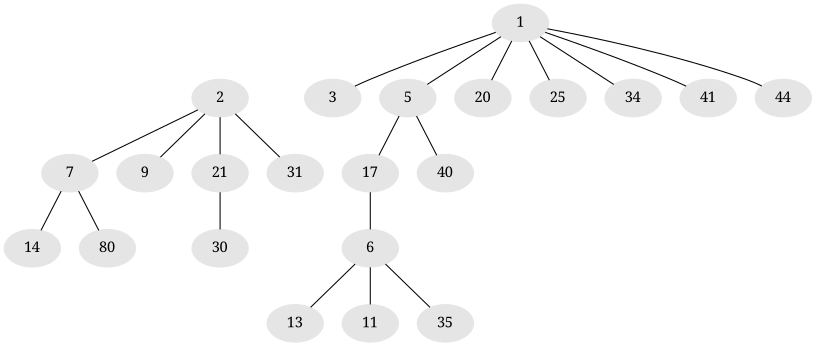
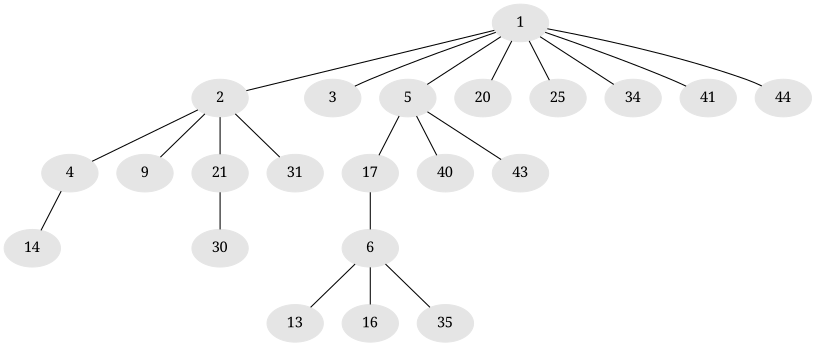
edge "1" -- "2": added
node "7": label "7" -> "4"
node "43": added
node "80": removed
node "11": label "11" -> "16"
